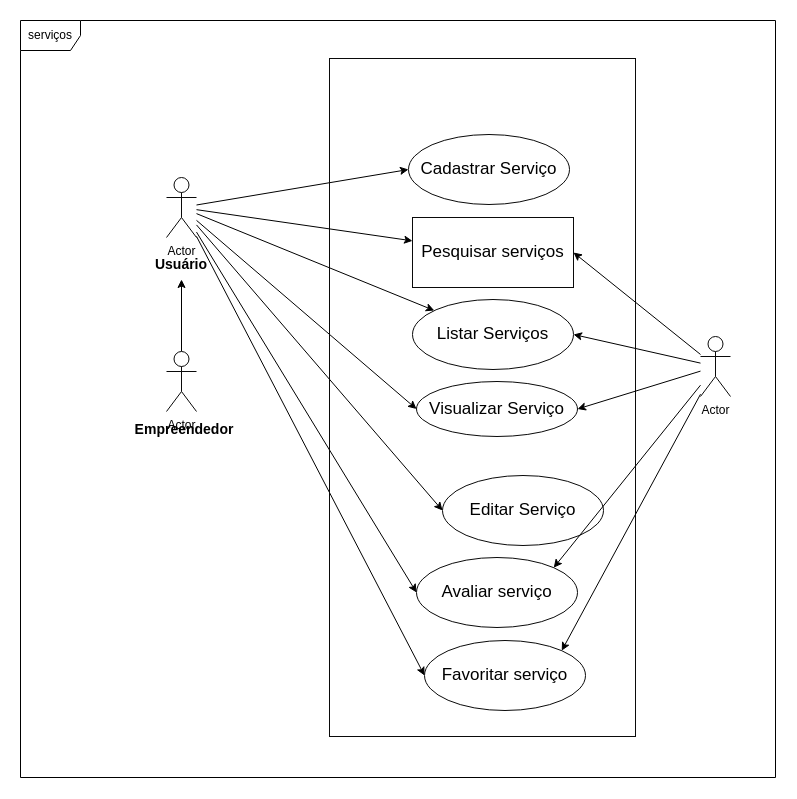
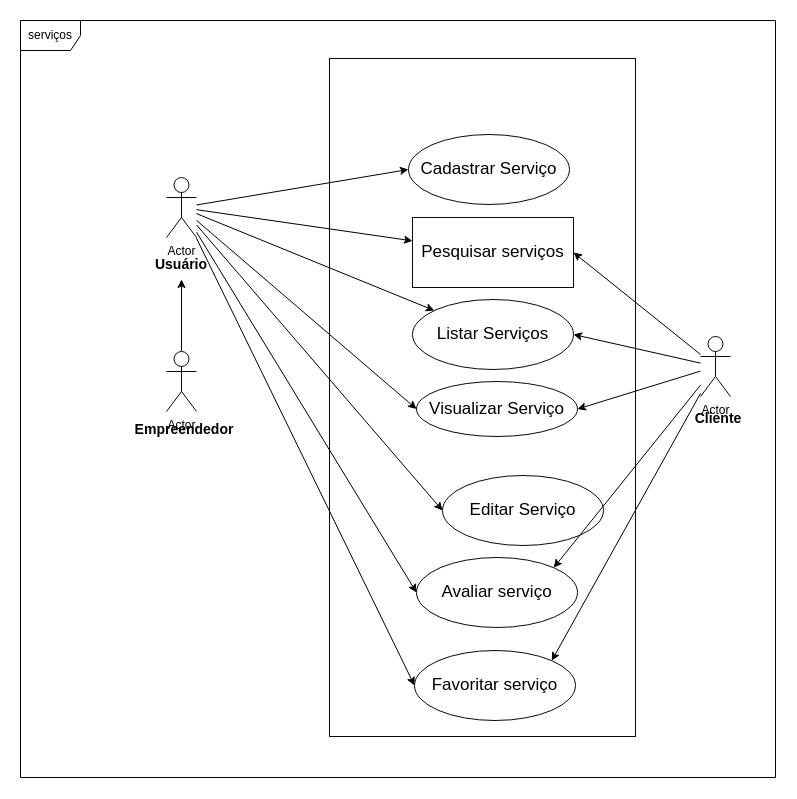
node "Cliente": added
node "Favoritar serviço": moved (505, 676) -> (495, 686)
